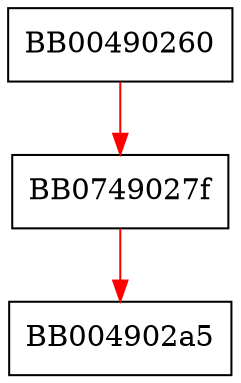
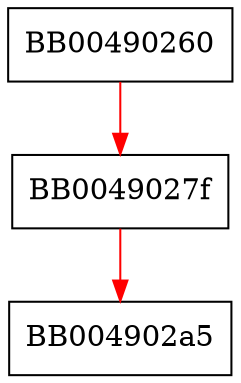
node "BB0749027f": label "BB0749027f" -> "BB0049027f"
